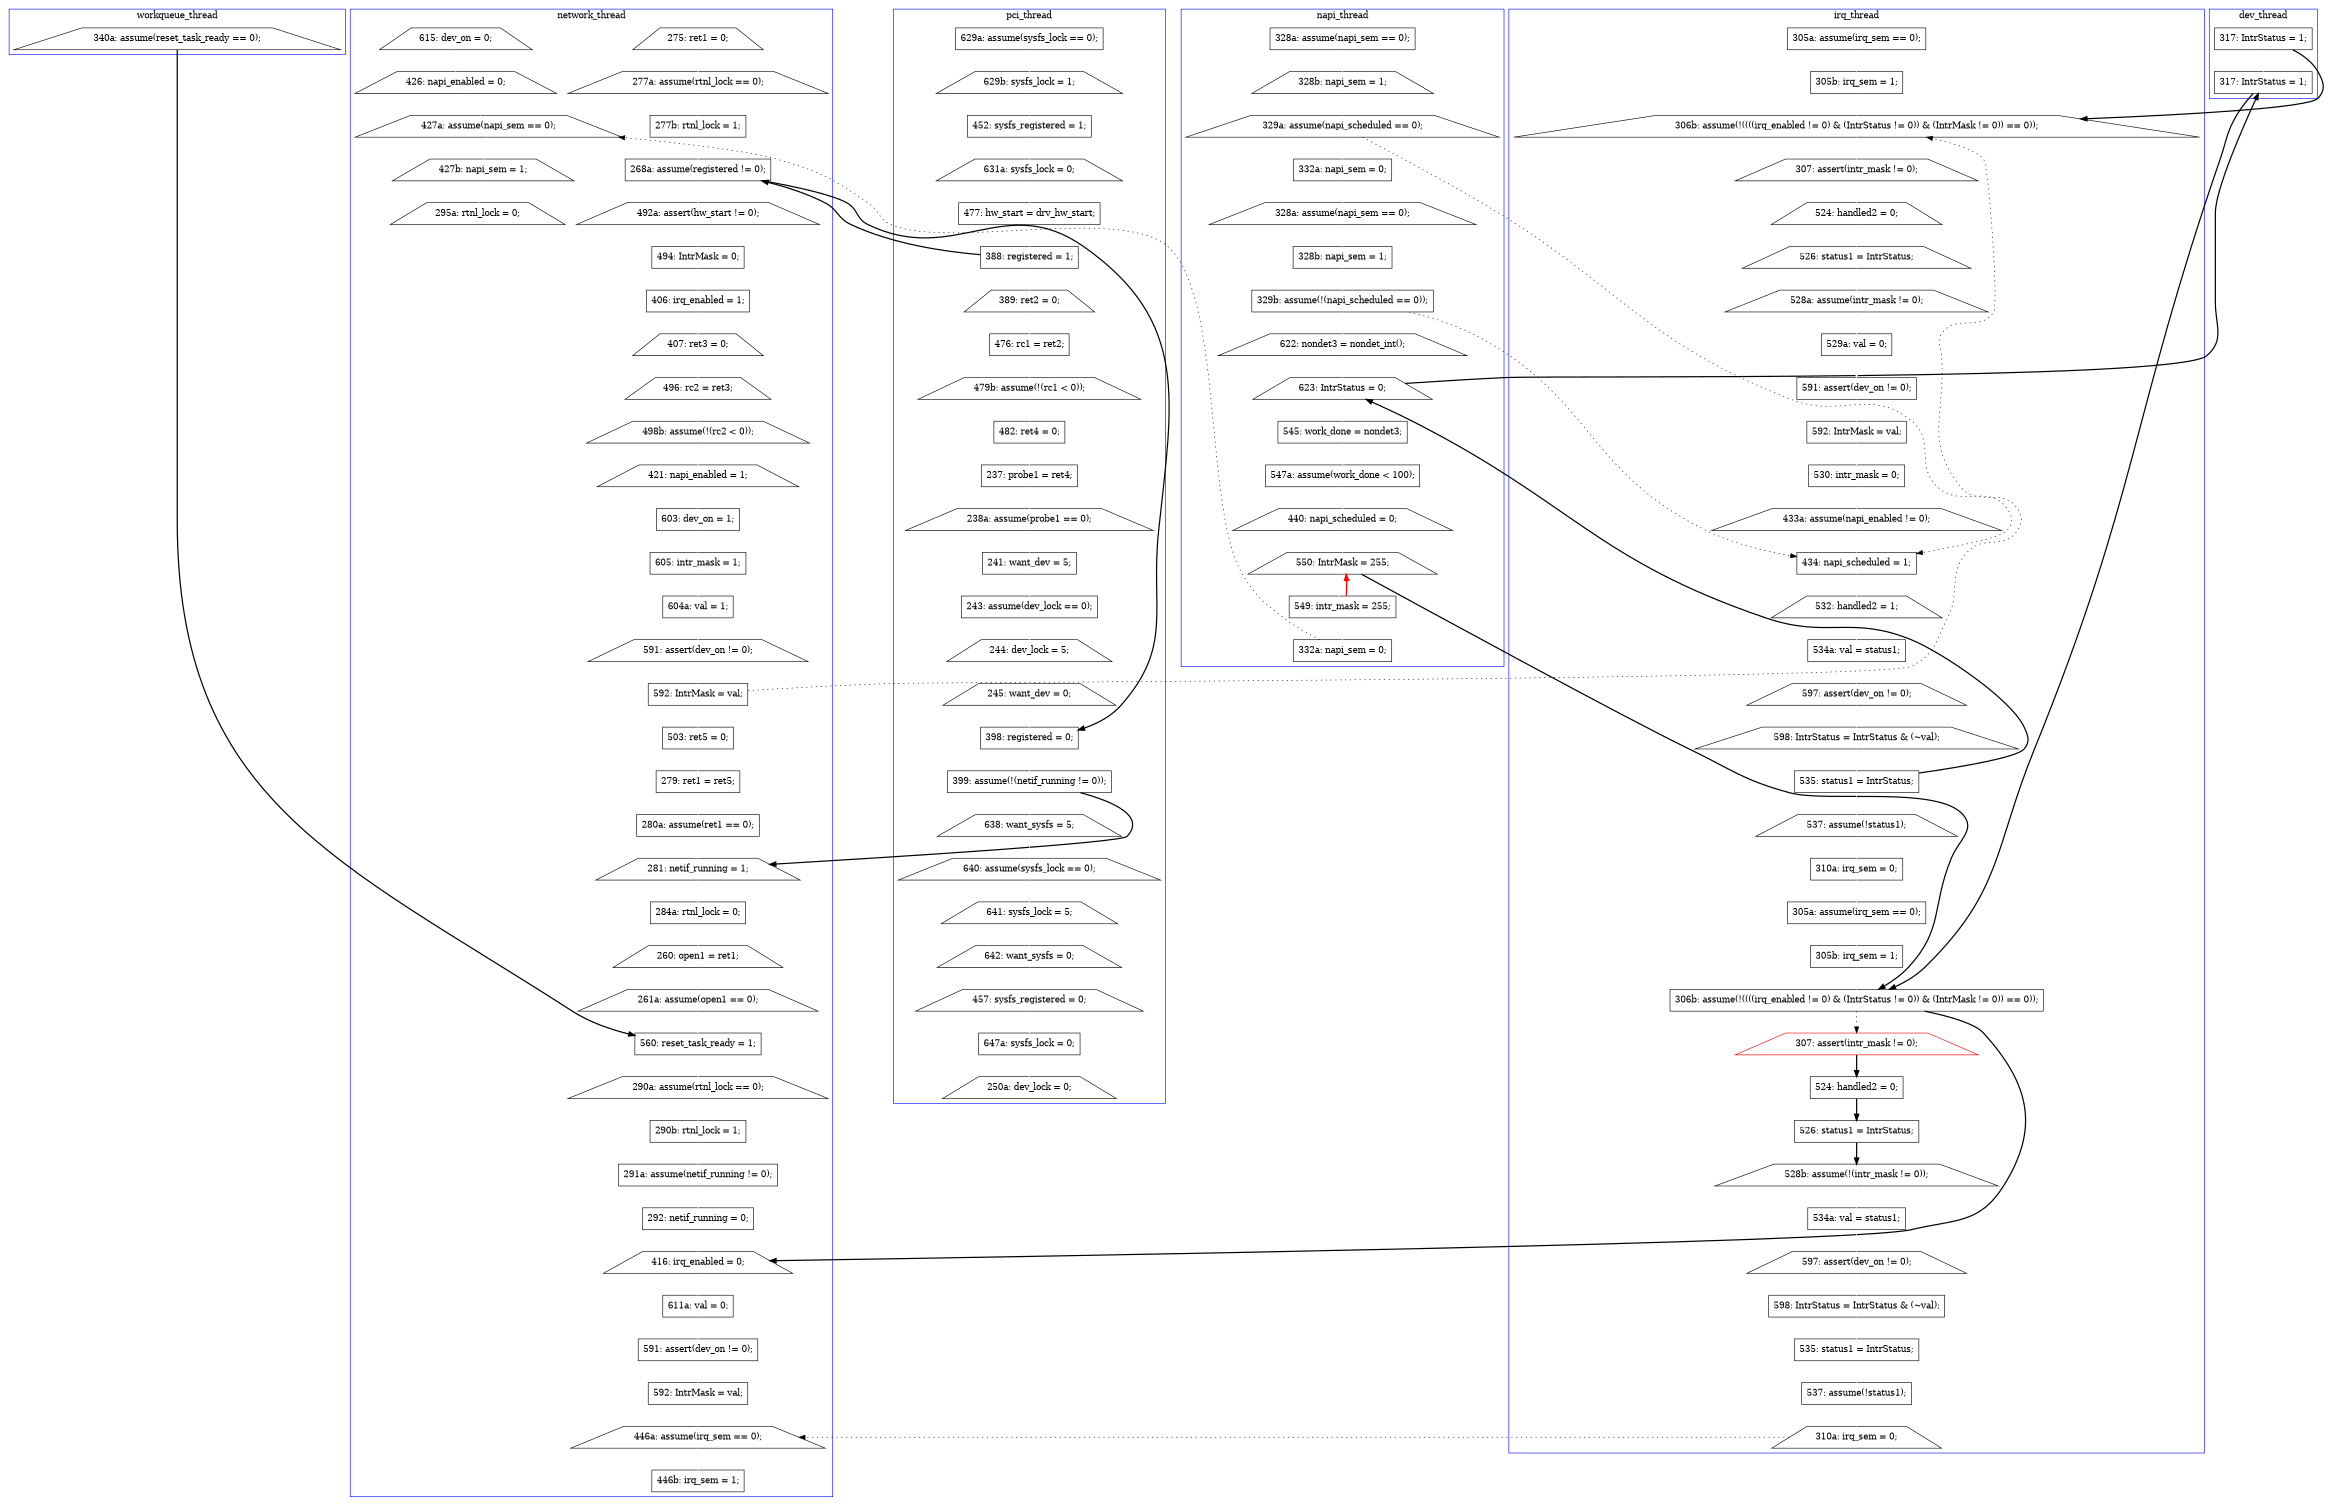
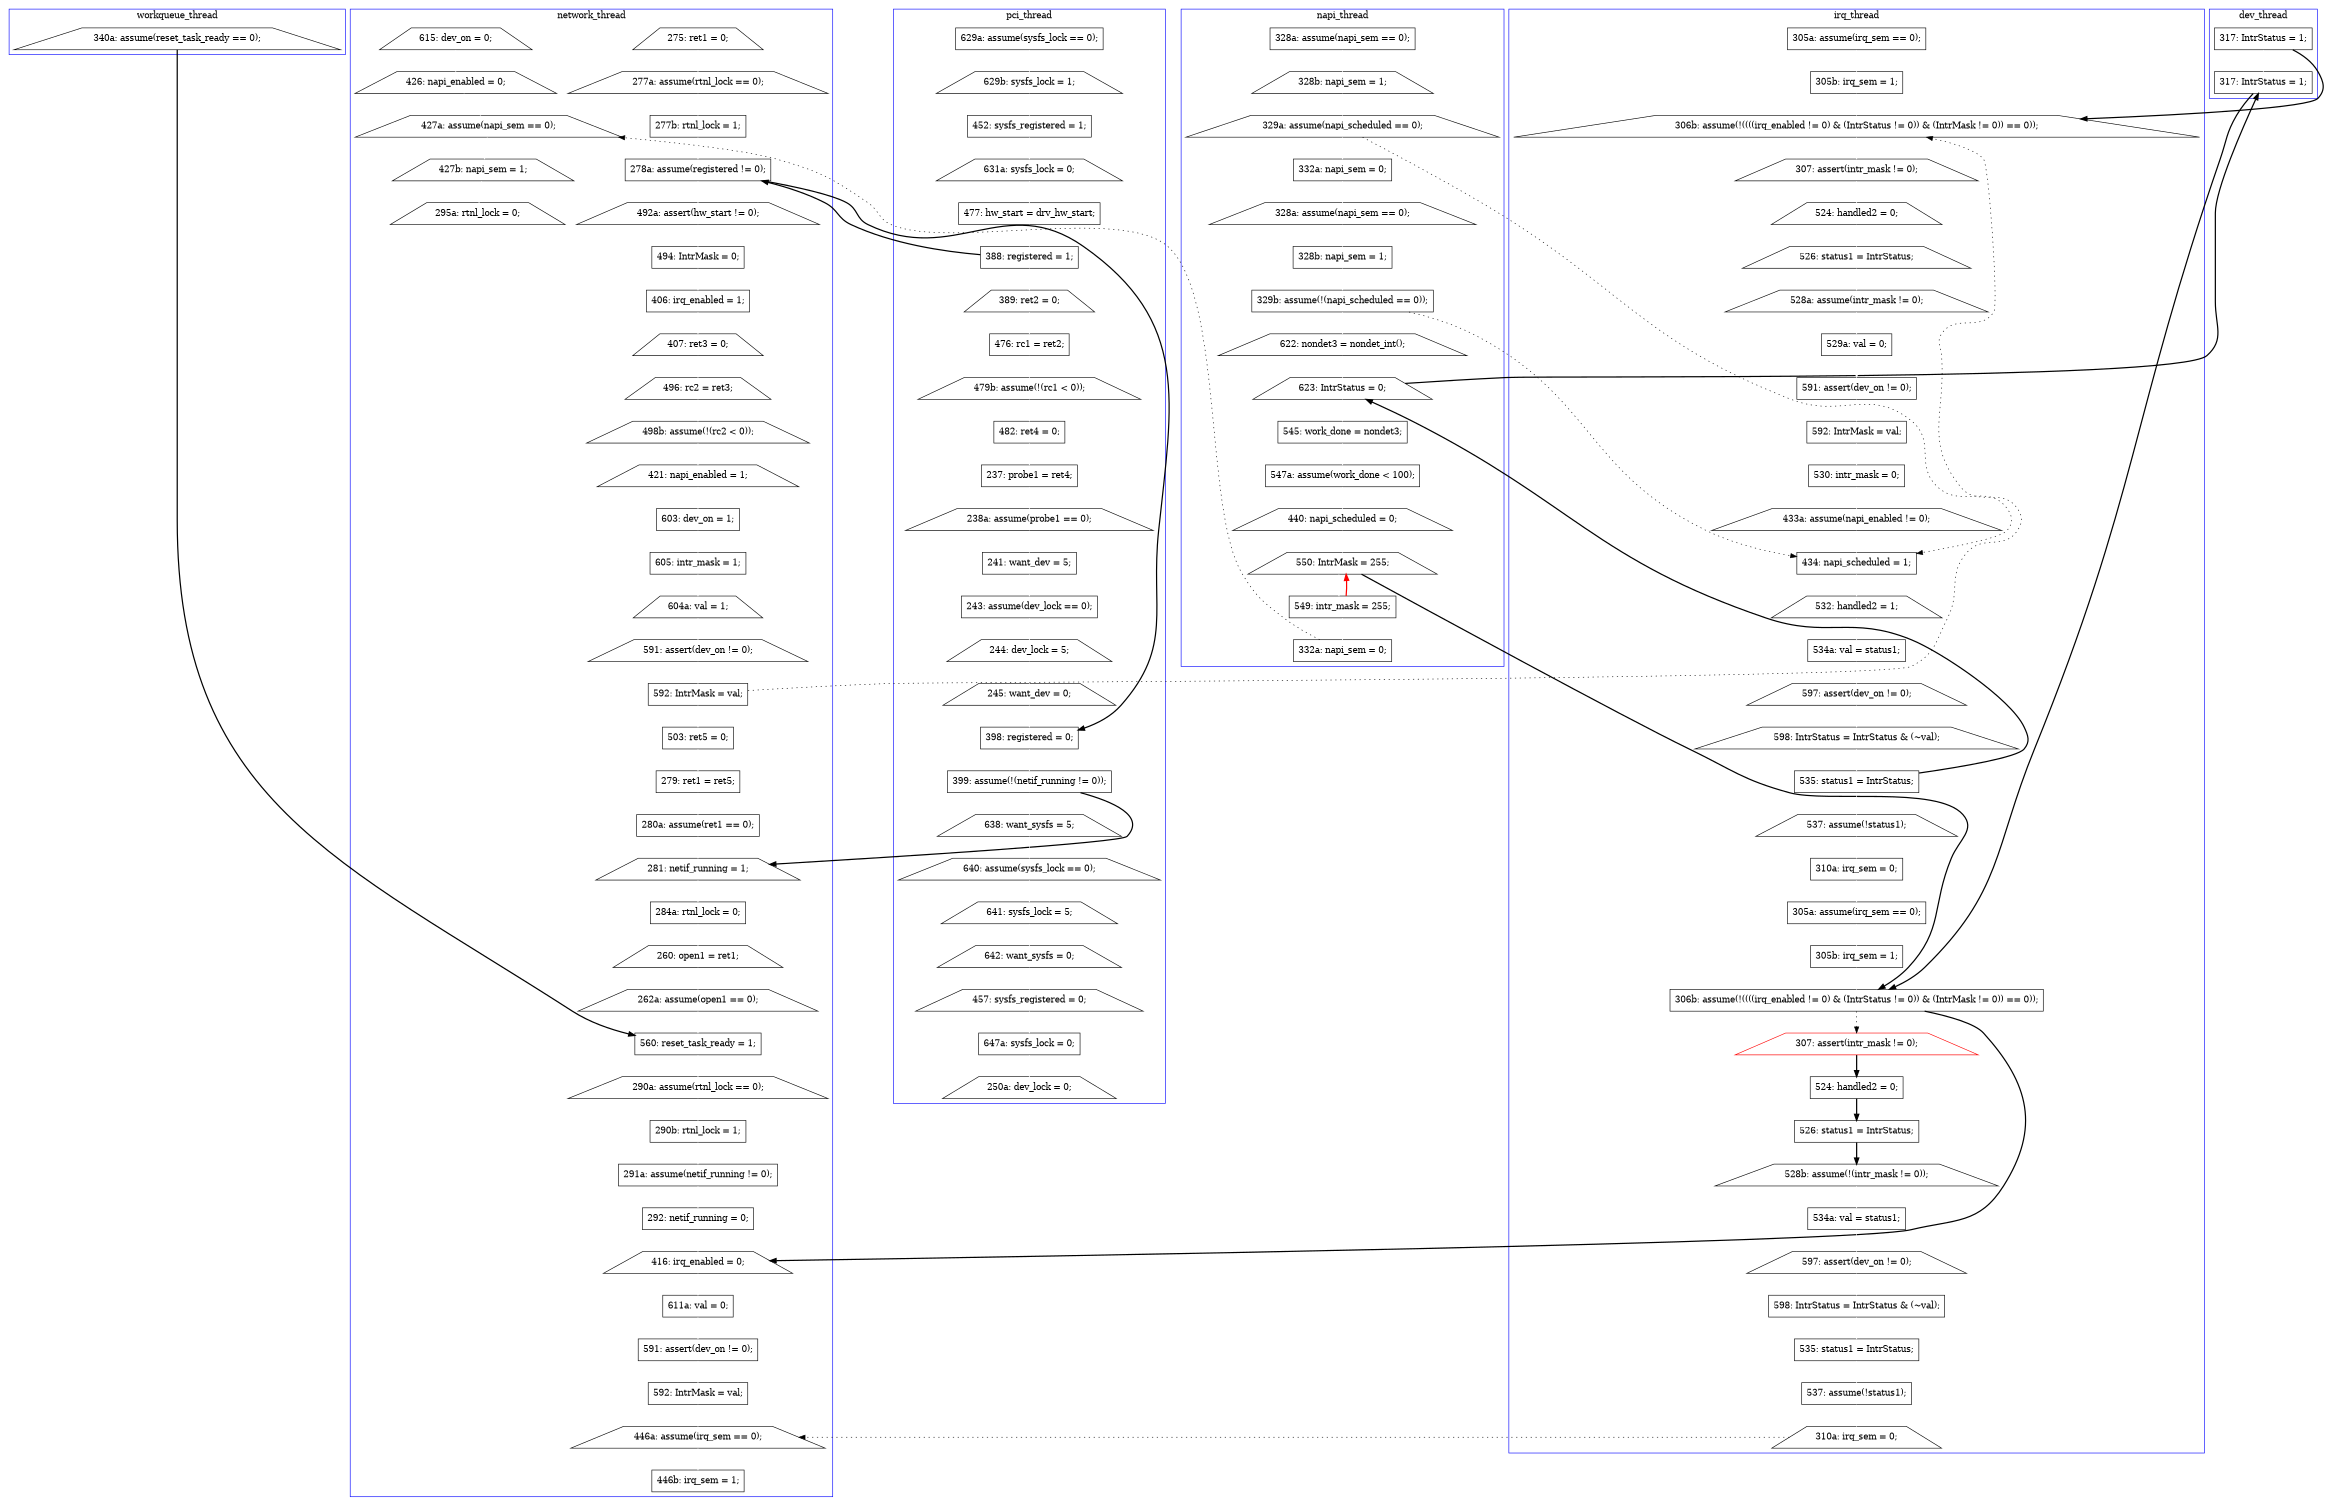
node "268a: assume(registered != 0);": label "268a: assume(registered != 0);" -> "278a: assume(registered != 0);"
node "604a: val = 1;": shape box -> trapezium
node "261a: assume(open1 == 0);": label "261a: assume(open1 == 0);" -> "262a: assume(open1 == 0);"
